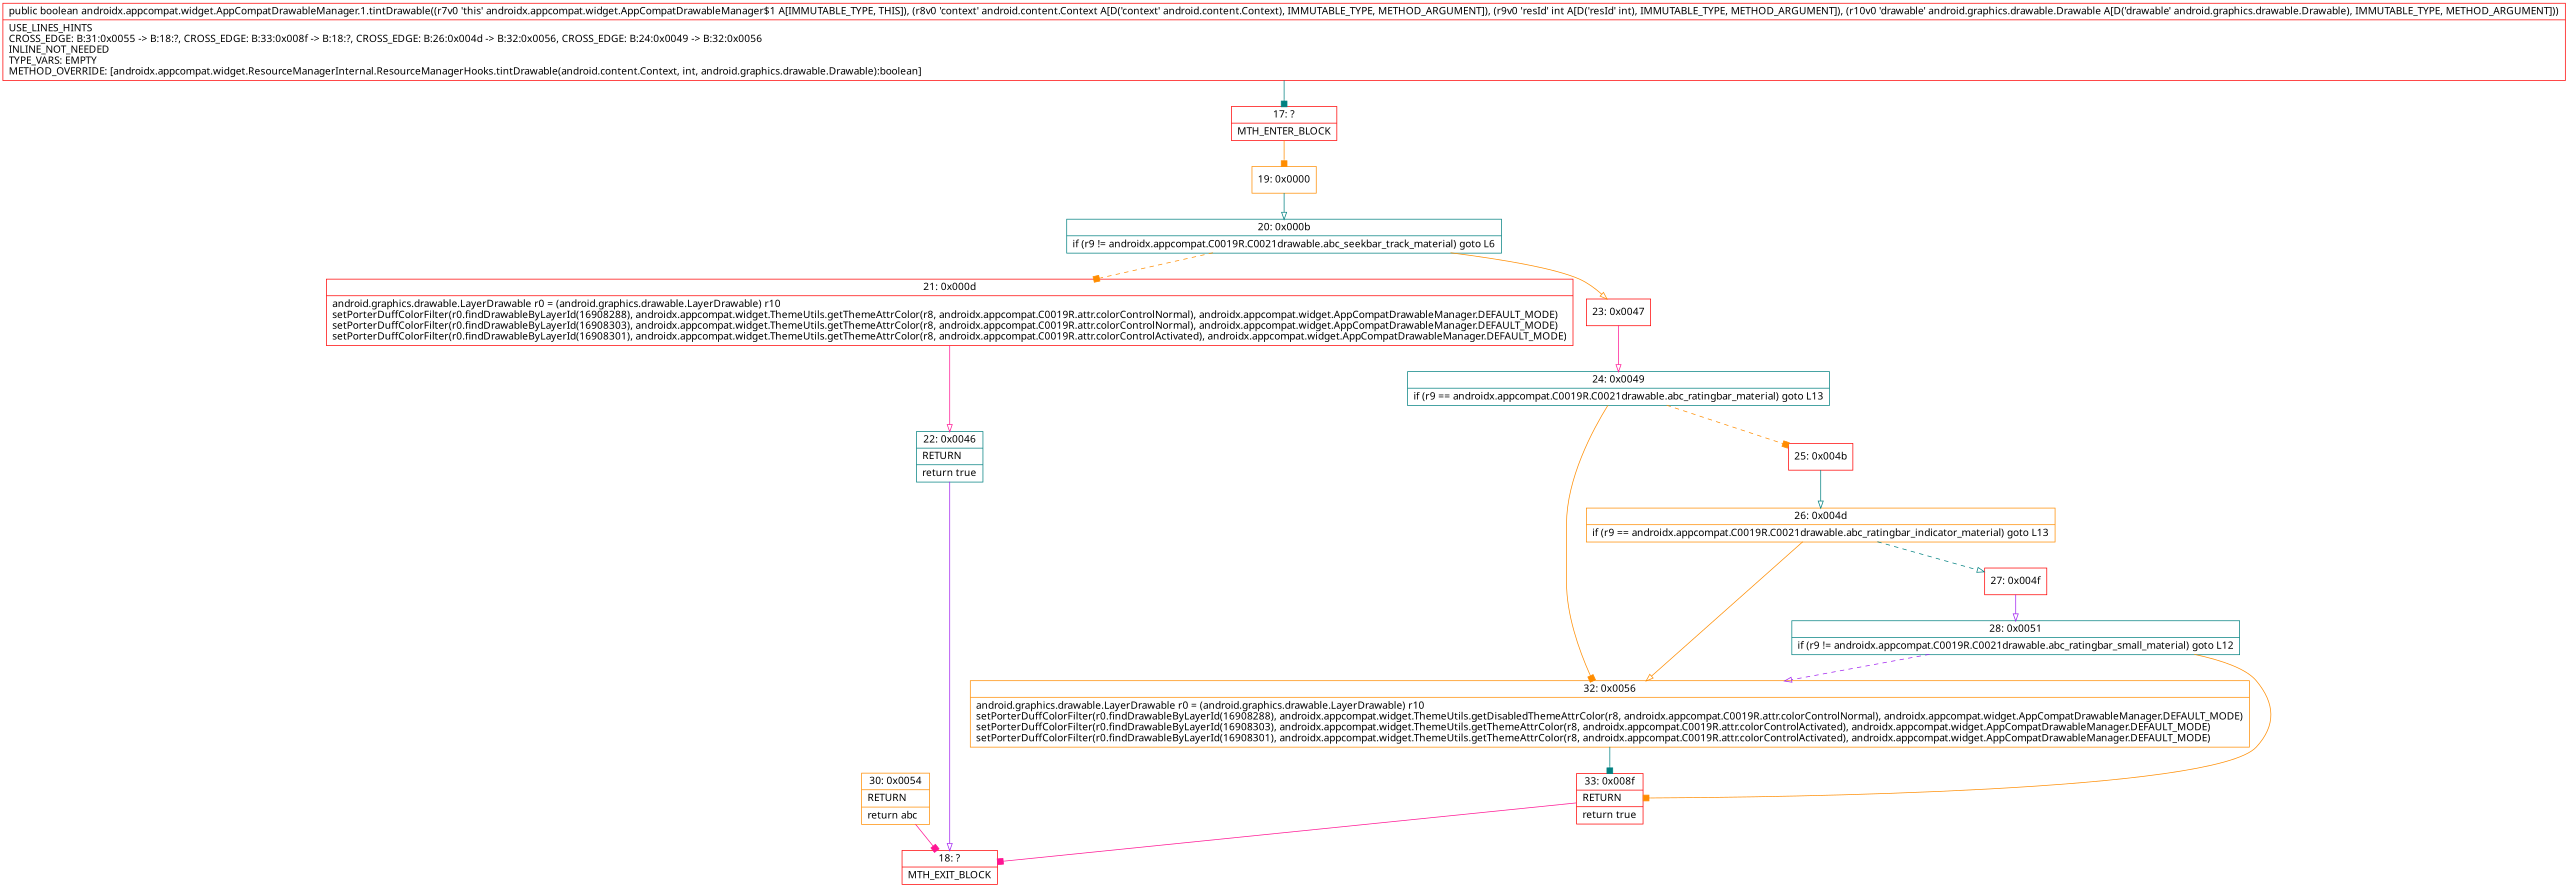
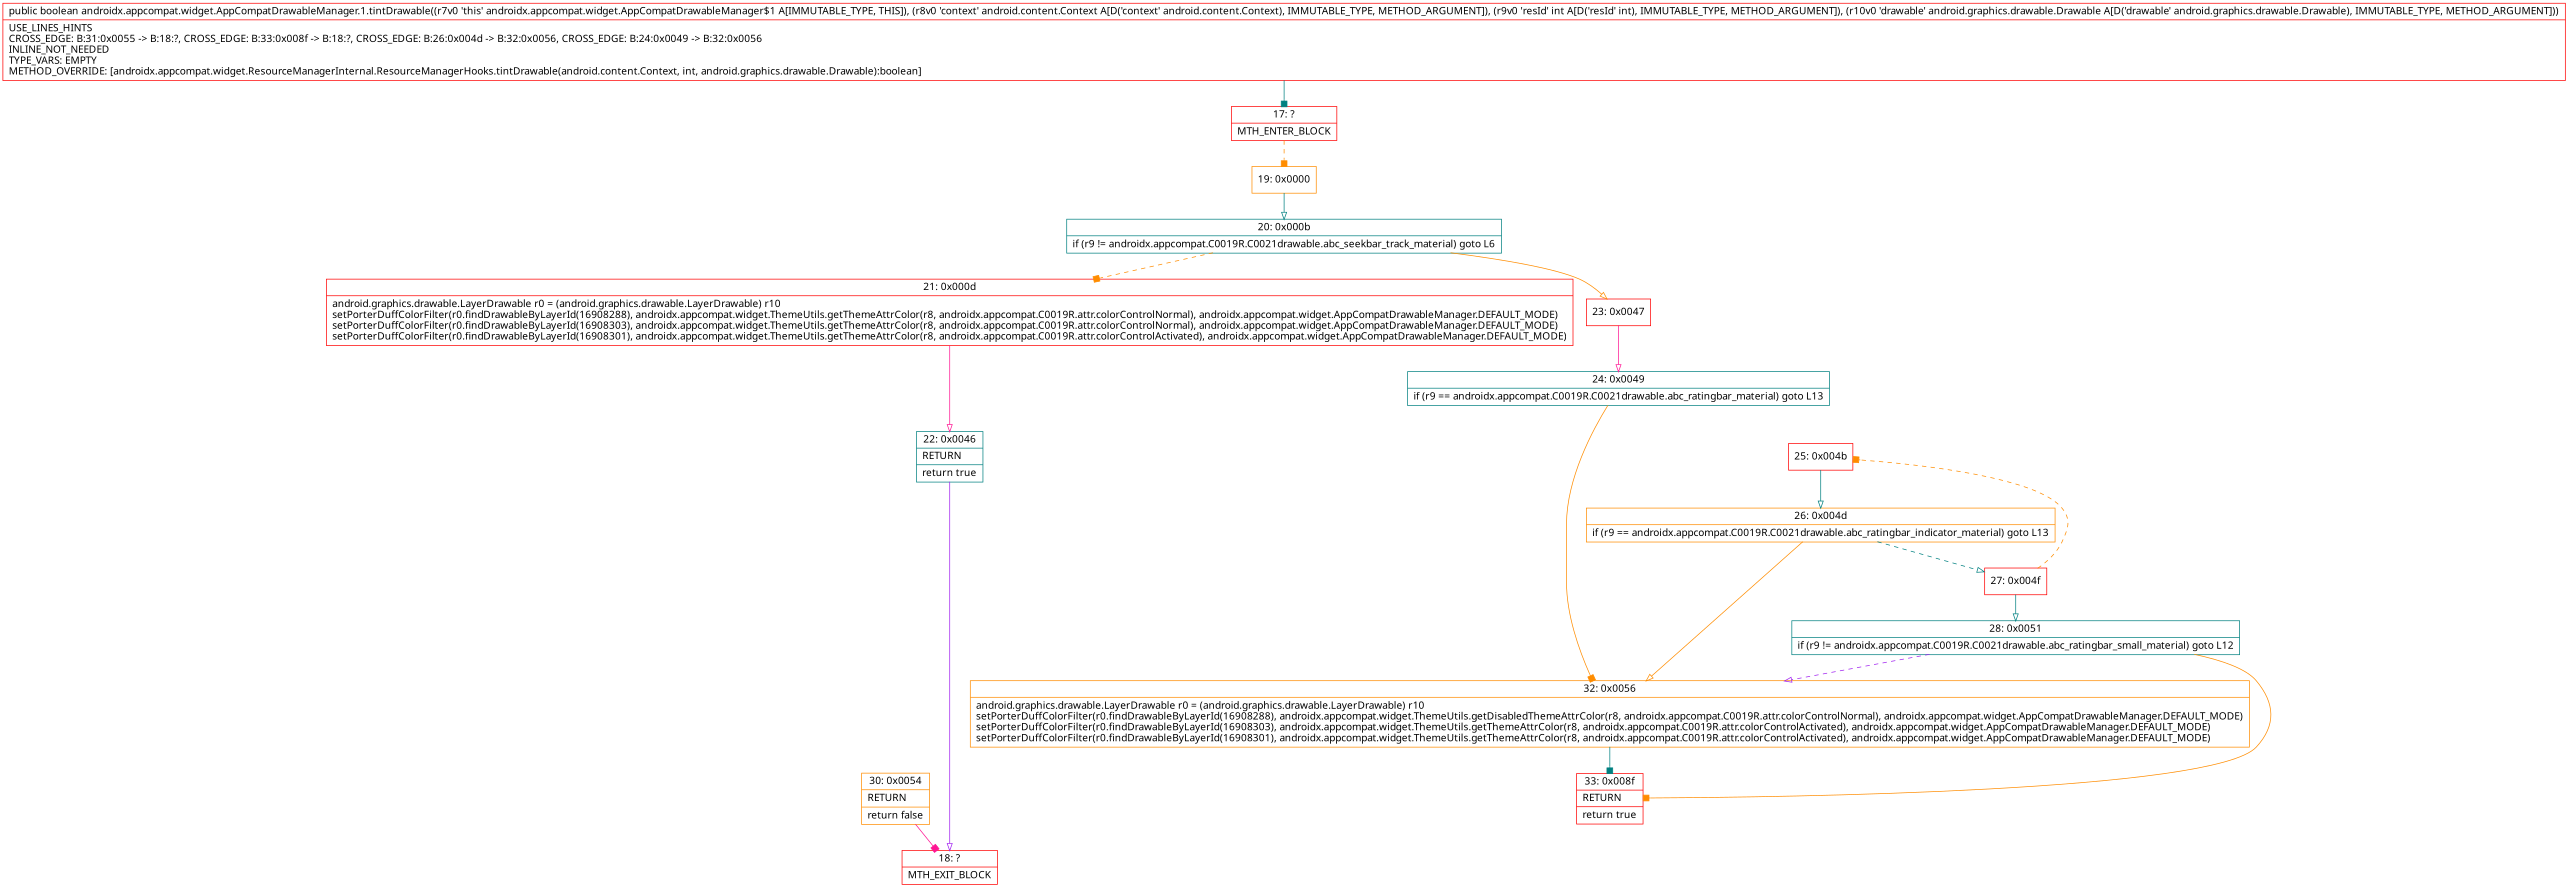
edge "17: ?" -> "19: 0x0000": style solid -> dashed
edge "24: 0x0049" -> "25: 0x004b": now "27: 0x004f" -> "25: 0x004b"
edge "27: 0x004f" -> "28: 0x0051": color purple -> teal
node "30: 0x0054": text "return abc" -> "return false"
edge "33: 0x008f" -> "18: ?": removed
